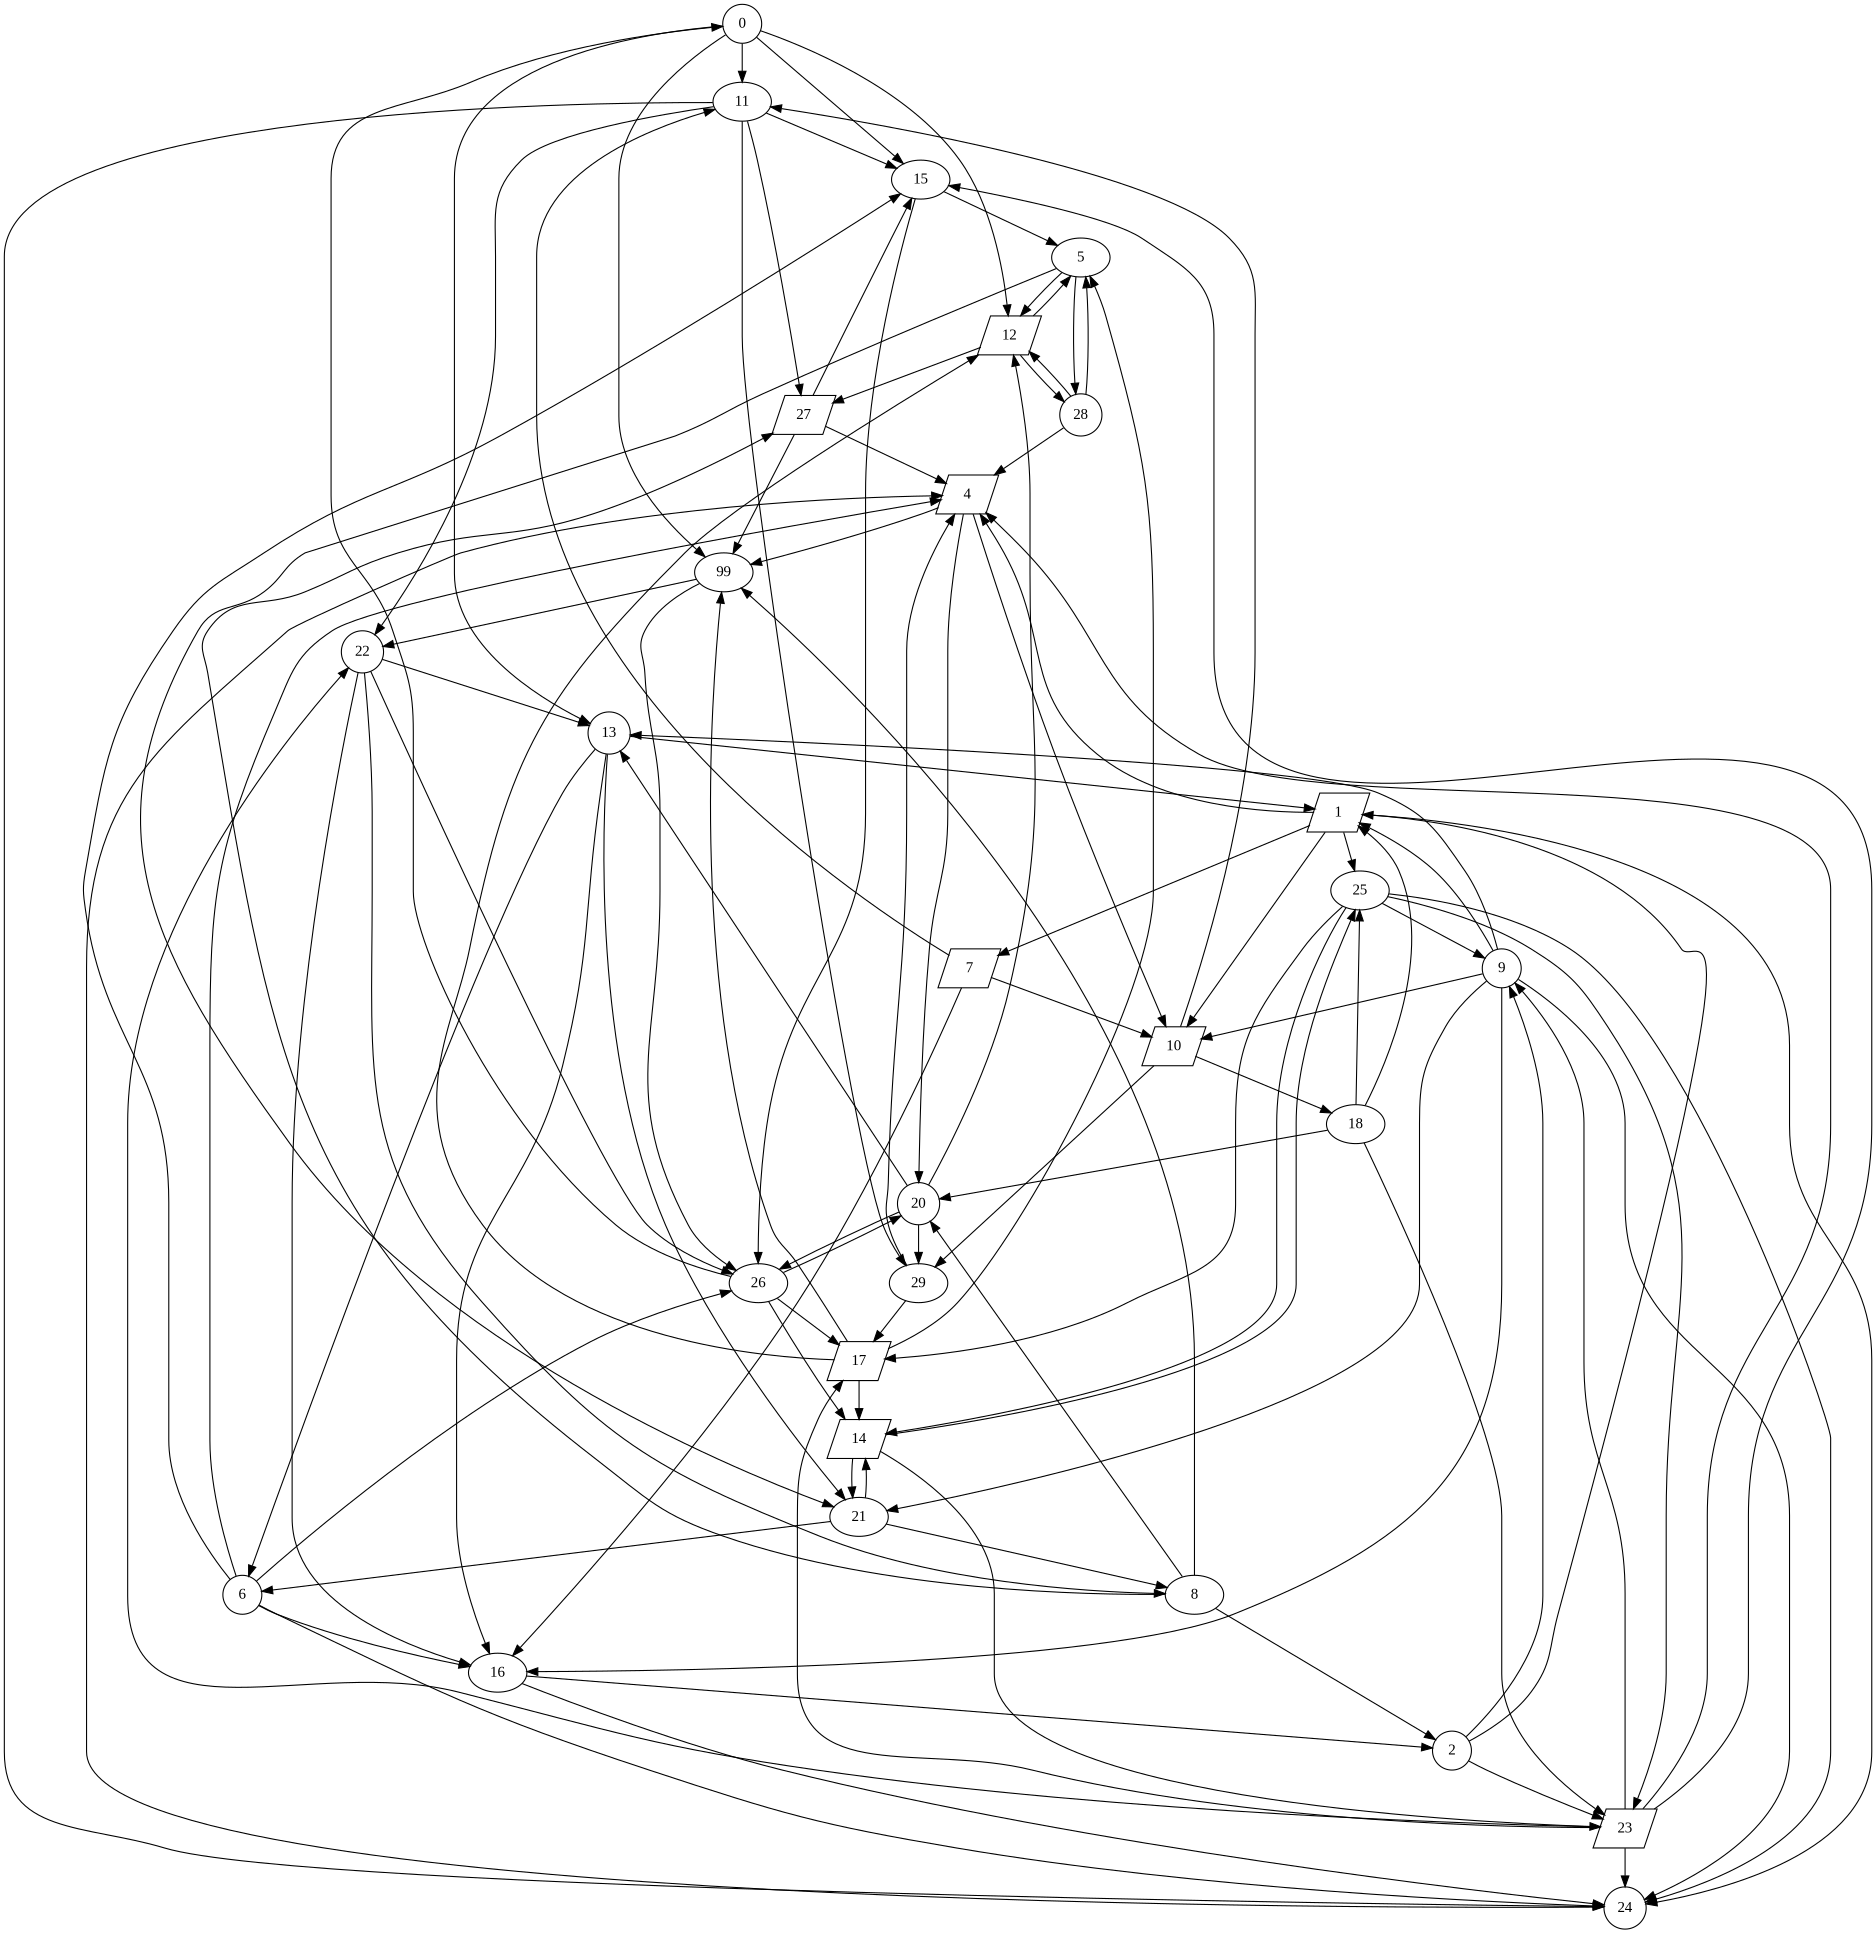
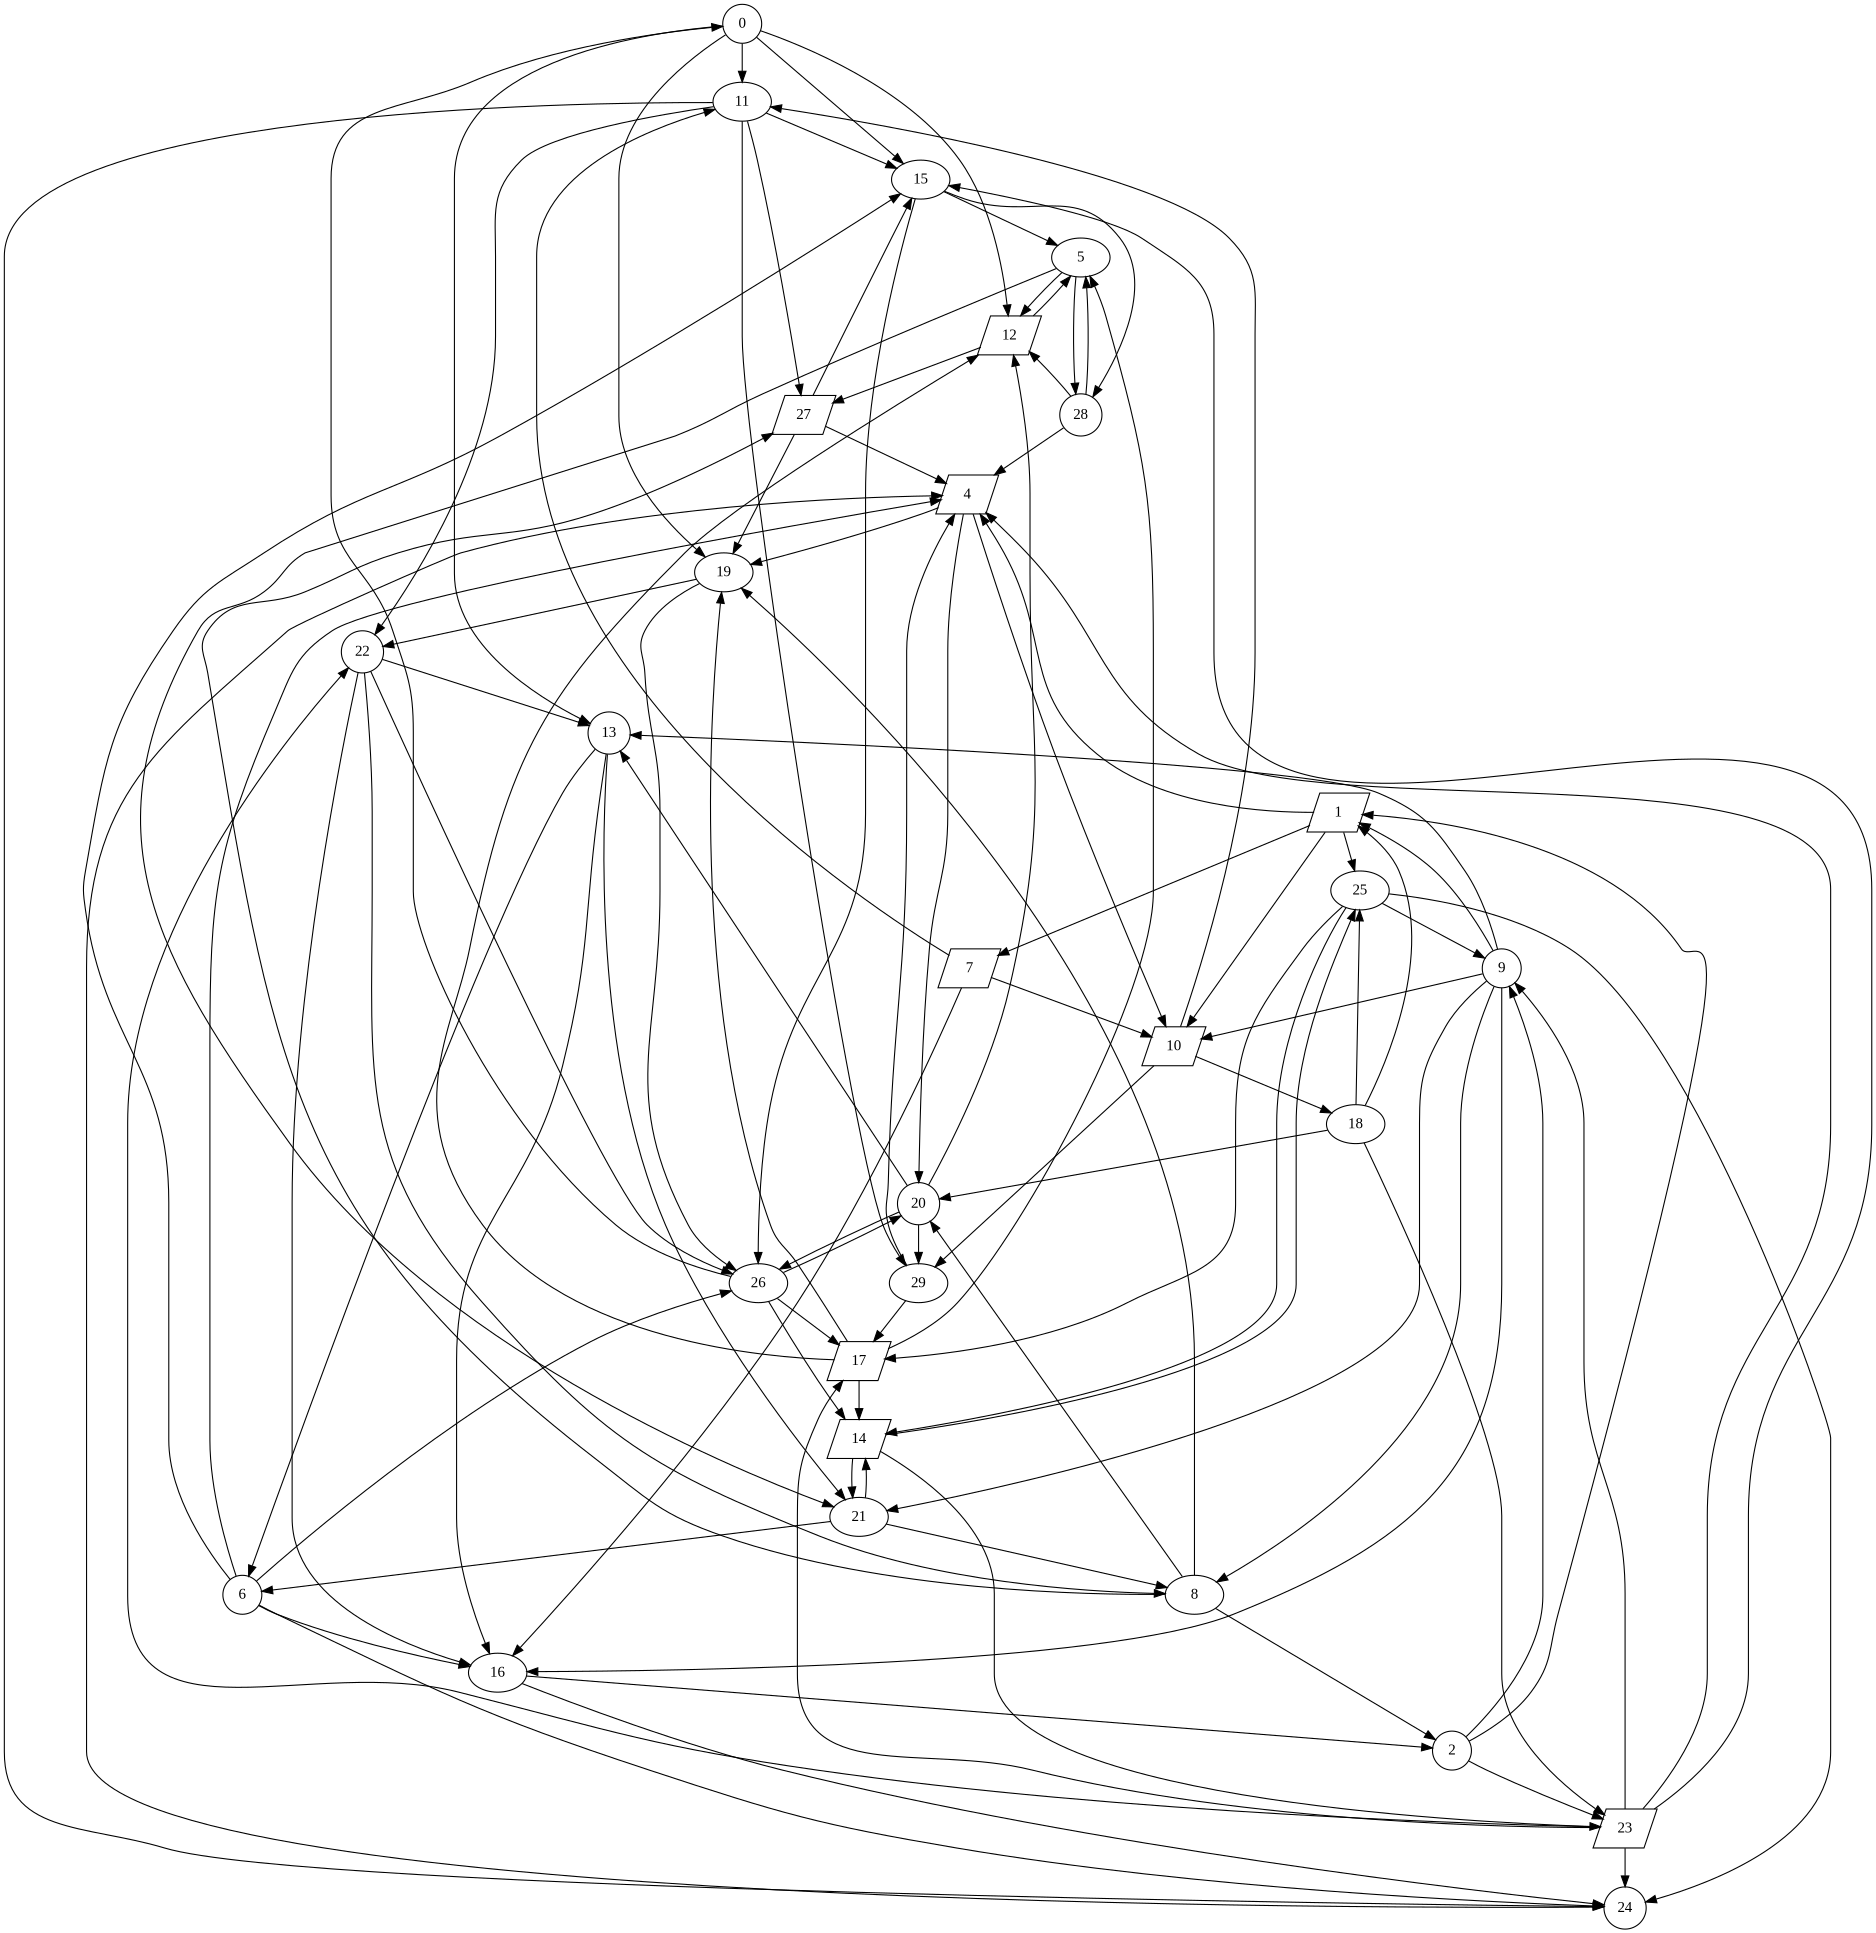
edge "12" -> "28": now "15" -> "28"
node "99": label "99" -> "19"
edge "13" -> "1": removed
edge "1" -> "24": removed
edge "25" -> "23": removed
edge "9" -> "24": now "9" -> "8"
